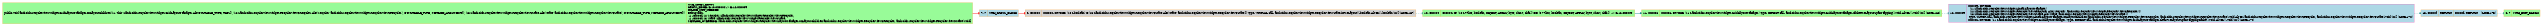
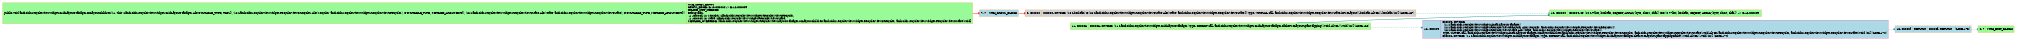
edge "10: 0x0004" -> "11: 0x0006": reversed
edge "11: 0x0006" -> "12: 0x0009": arrowhead tee -> dot
